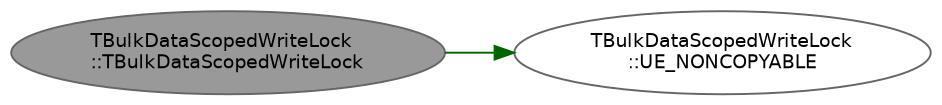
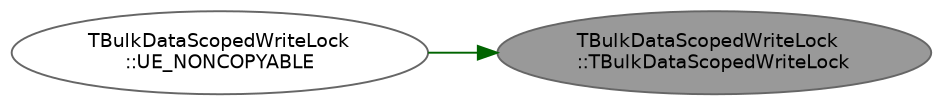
edge "TBulkDataScopedWriteLock ::TBulkDataScopedWriteLock" -> "TBulkDataScopedWriteLock ::UE_NONCOPYABLE": reversed
